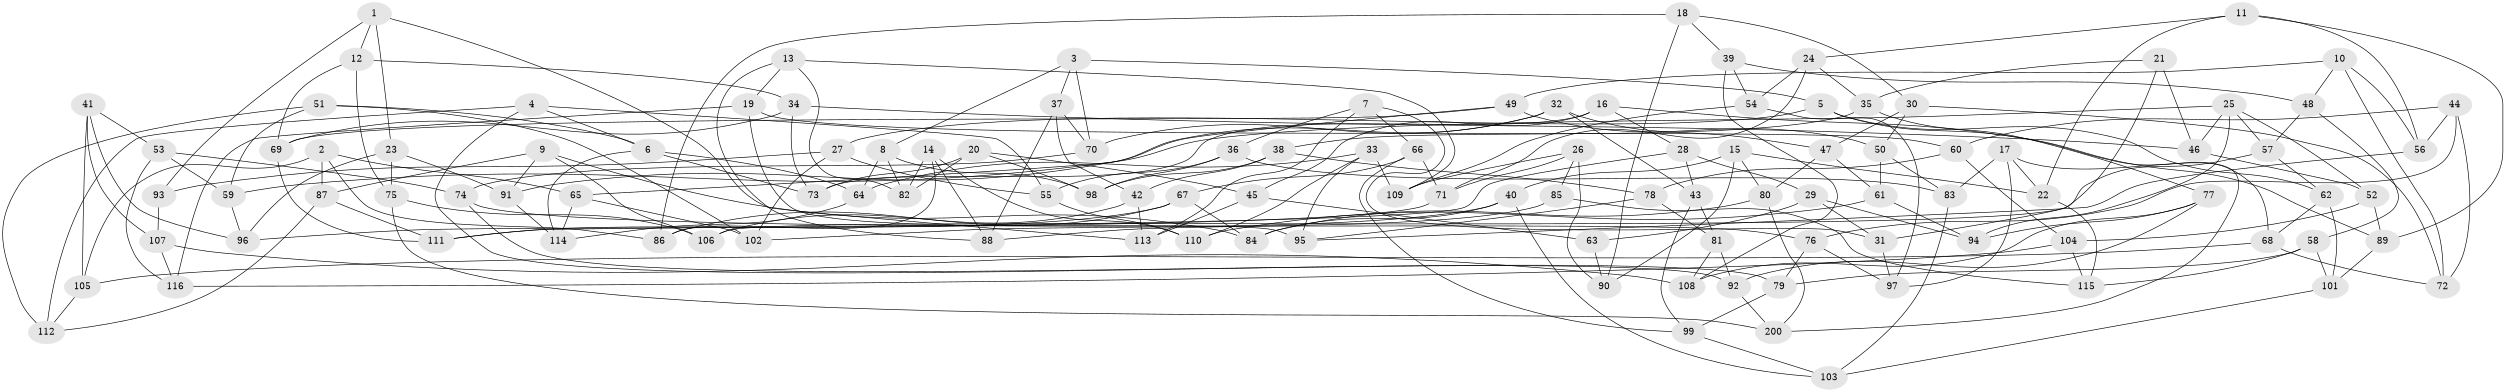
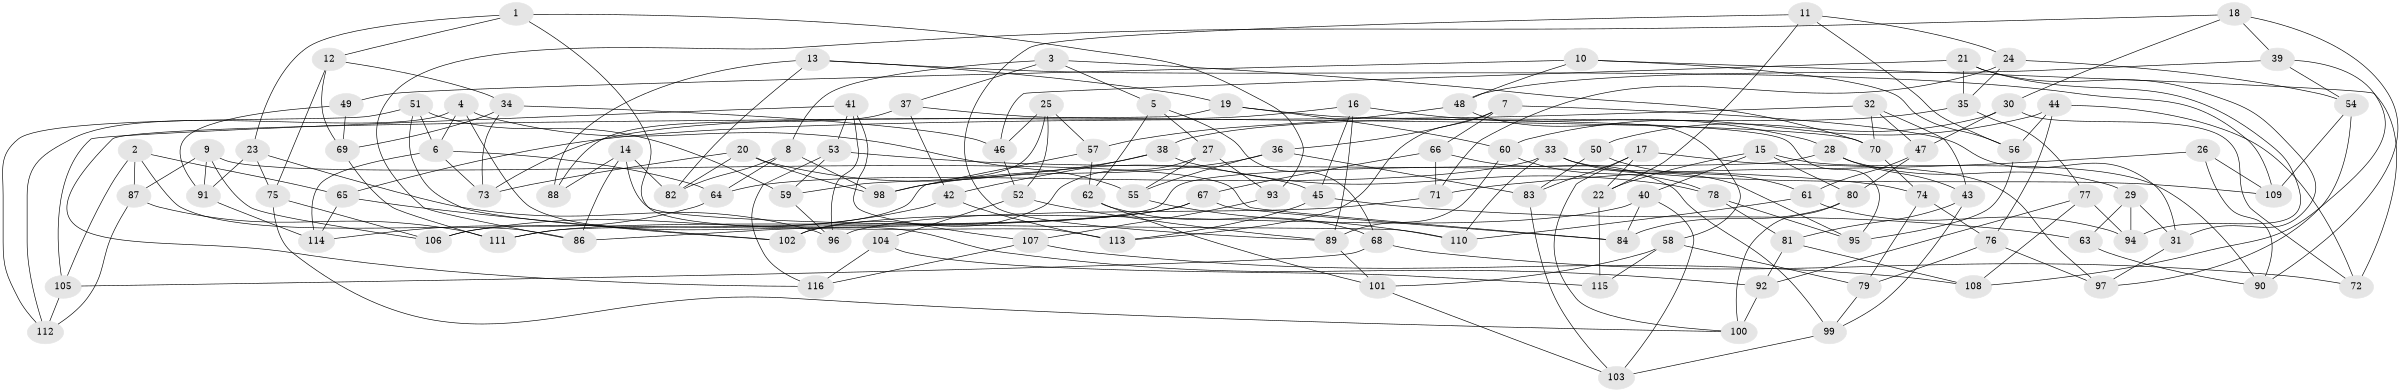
edge "49" -- "50": removed
node "85": removed
edge "60" -- "104": now "60" -- "89"
edge "25" -- "94": now "21" -- "94"
node "200": label "200" -> "100"
